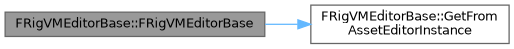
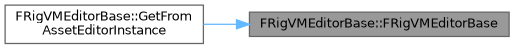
edge "FRigVMEditorBase::FRigVMEditorBase" -> "FRigVMEditorBase::GetFrom AssetEditorInstance": reversed
